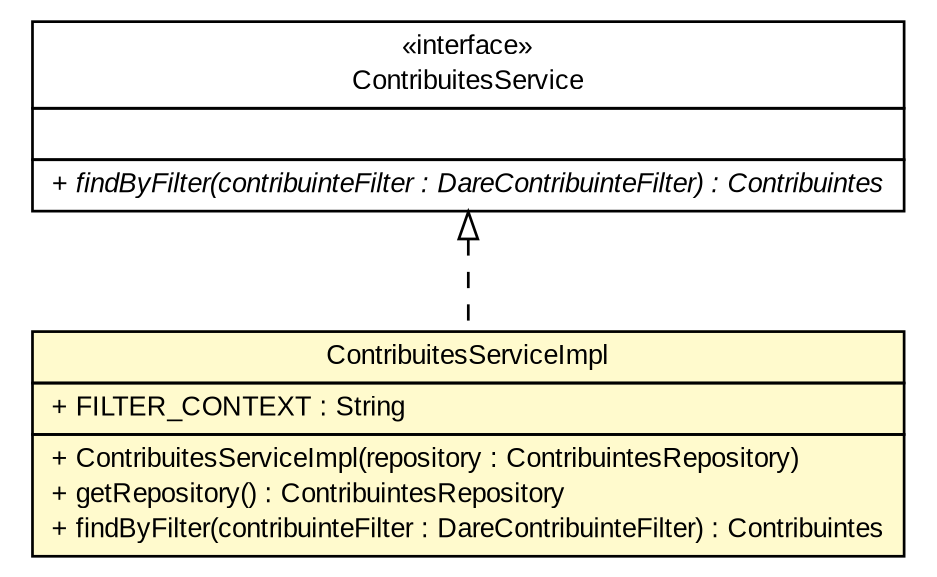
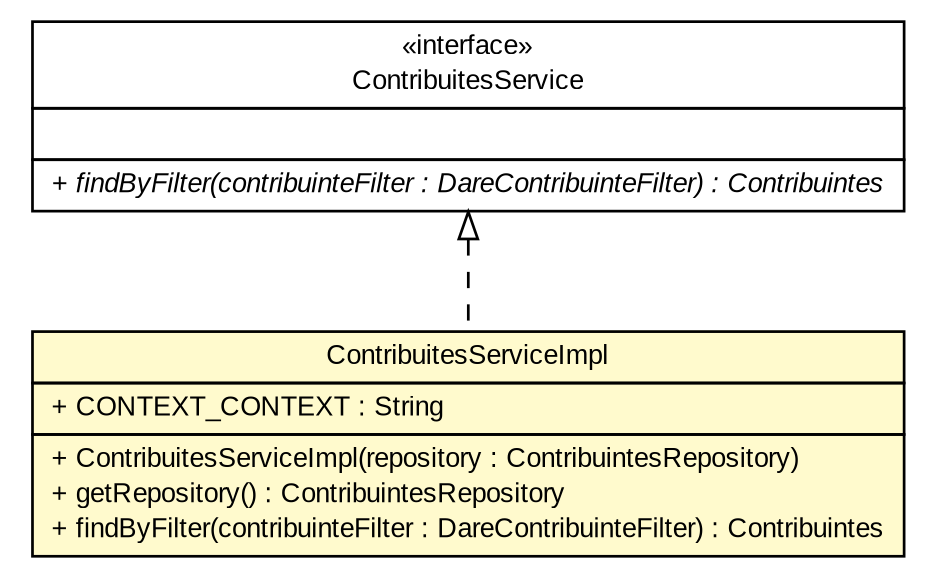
node "ContribuitesServiceImpl": text "+ FILTER_CONTEXT : String" -> "+ CONTEXT_CONTEXT : String"
